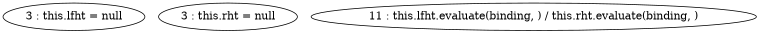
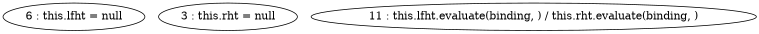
node "3 : this.lfht = null": label "3 : this.lfht = null" -> "6 : this.lfht = null"
